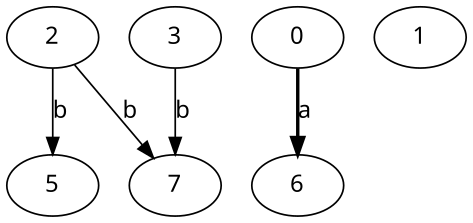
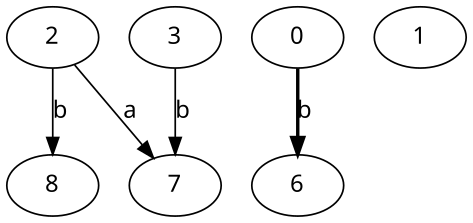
edge "2" -> "7": label "b" -> "a"
edge "0" -> "6": label "a" -> "b"
node "5": label "5" -> "8"
